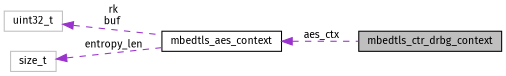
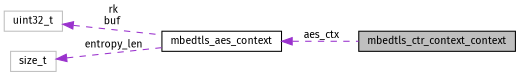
node "mbedtls_ctr_drbg_context": label "mbedtls_ctr_drbg_context" -> "mbedtls_ctr_context_context"
